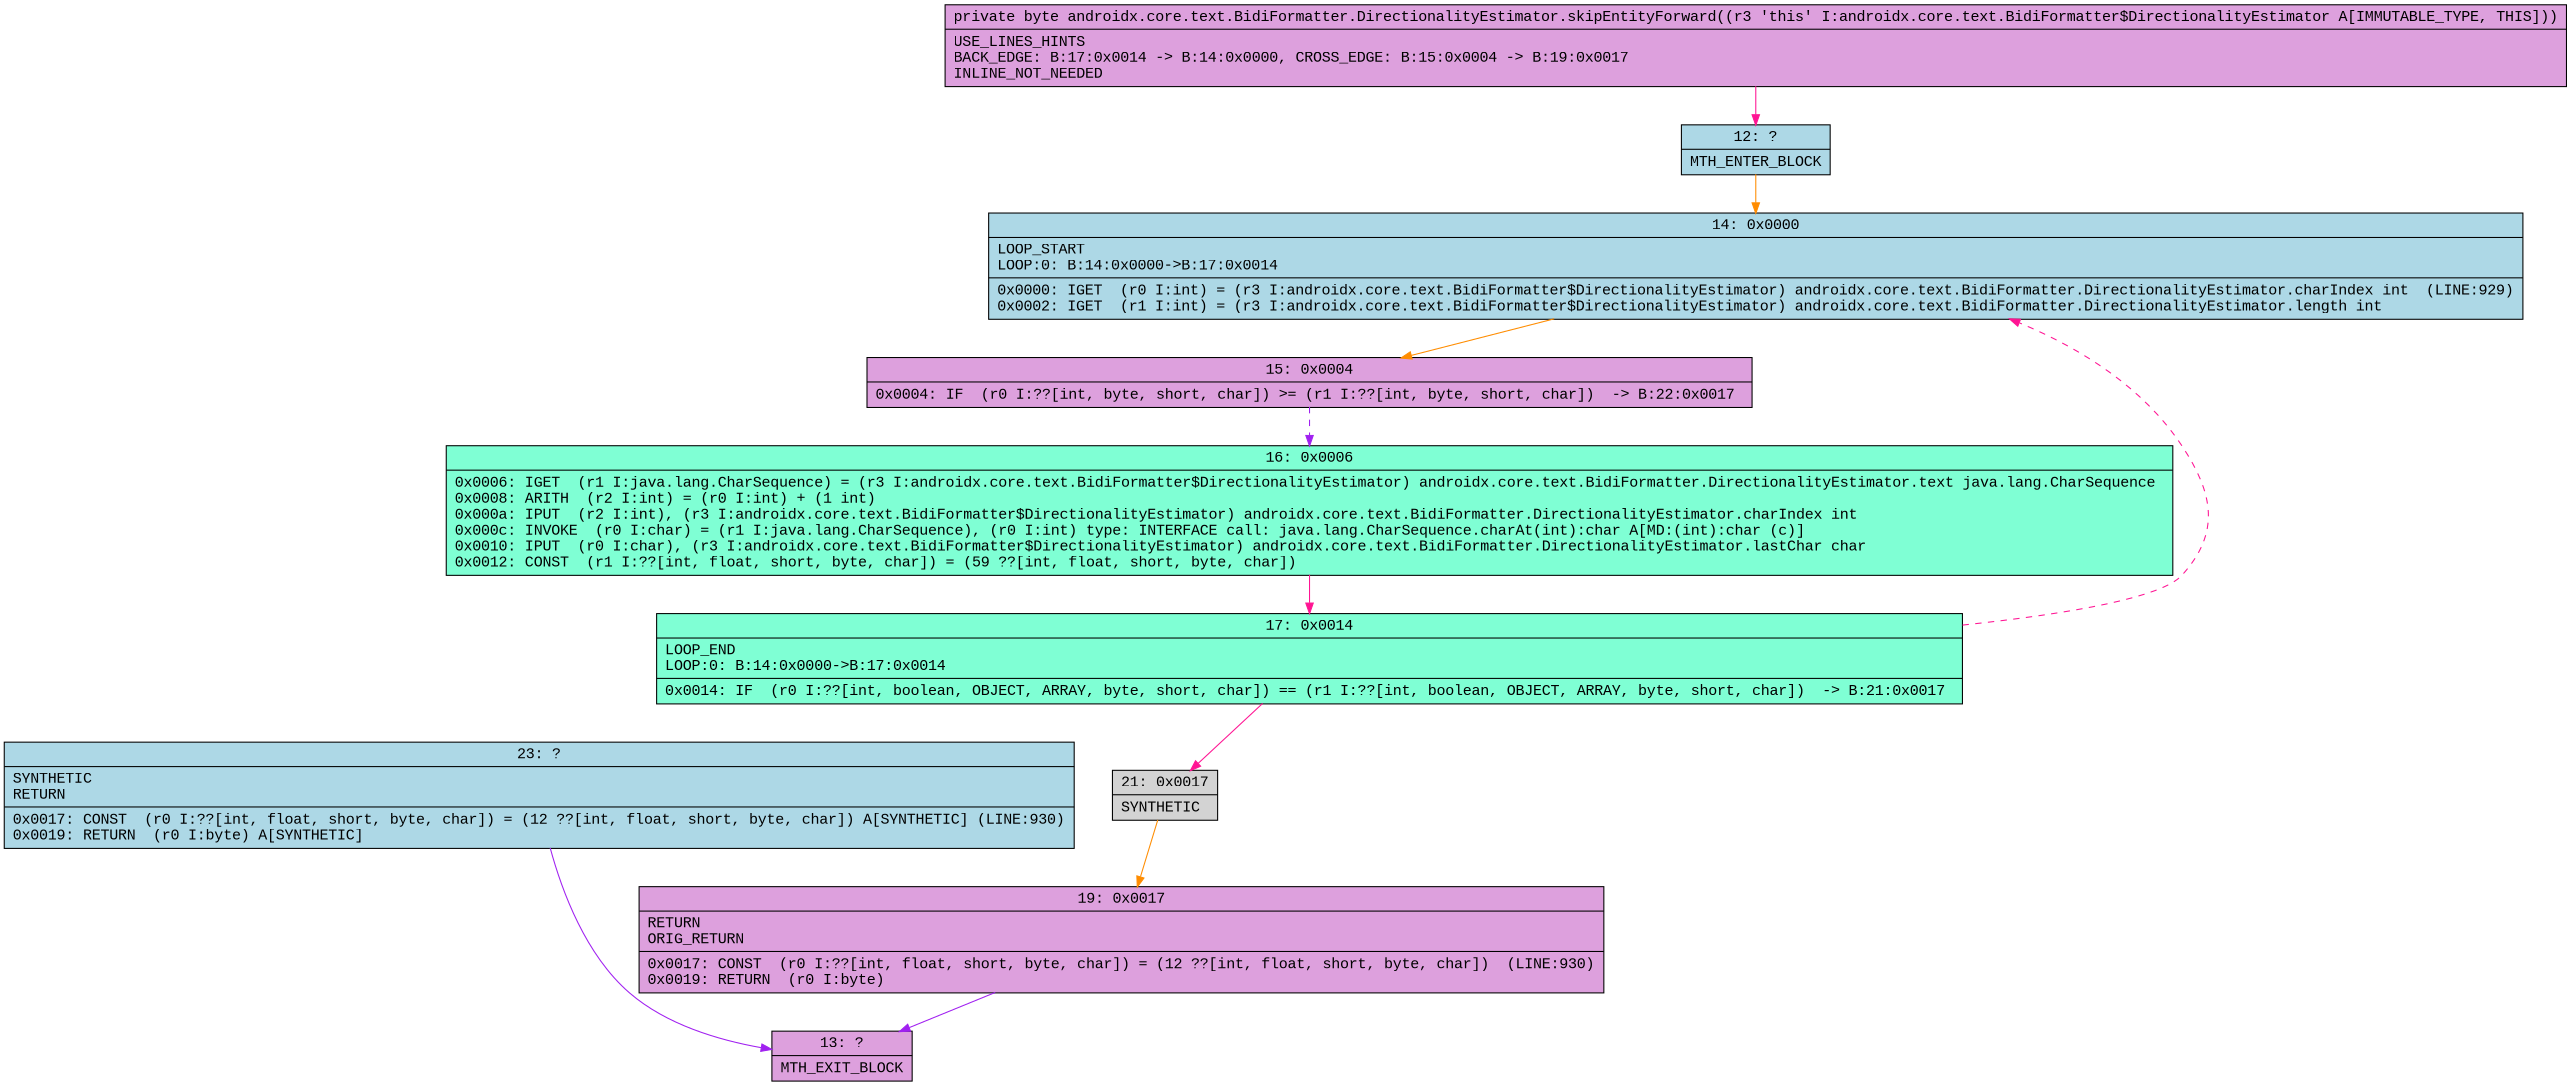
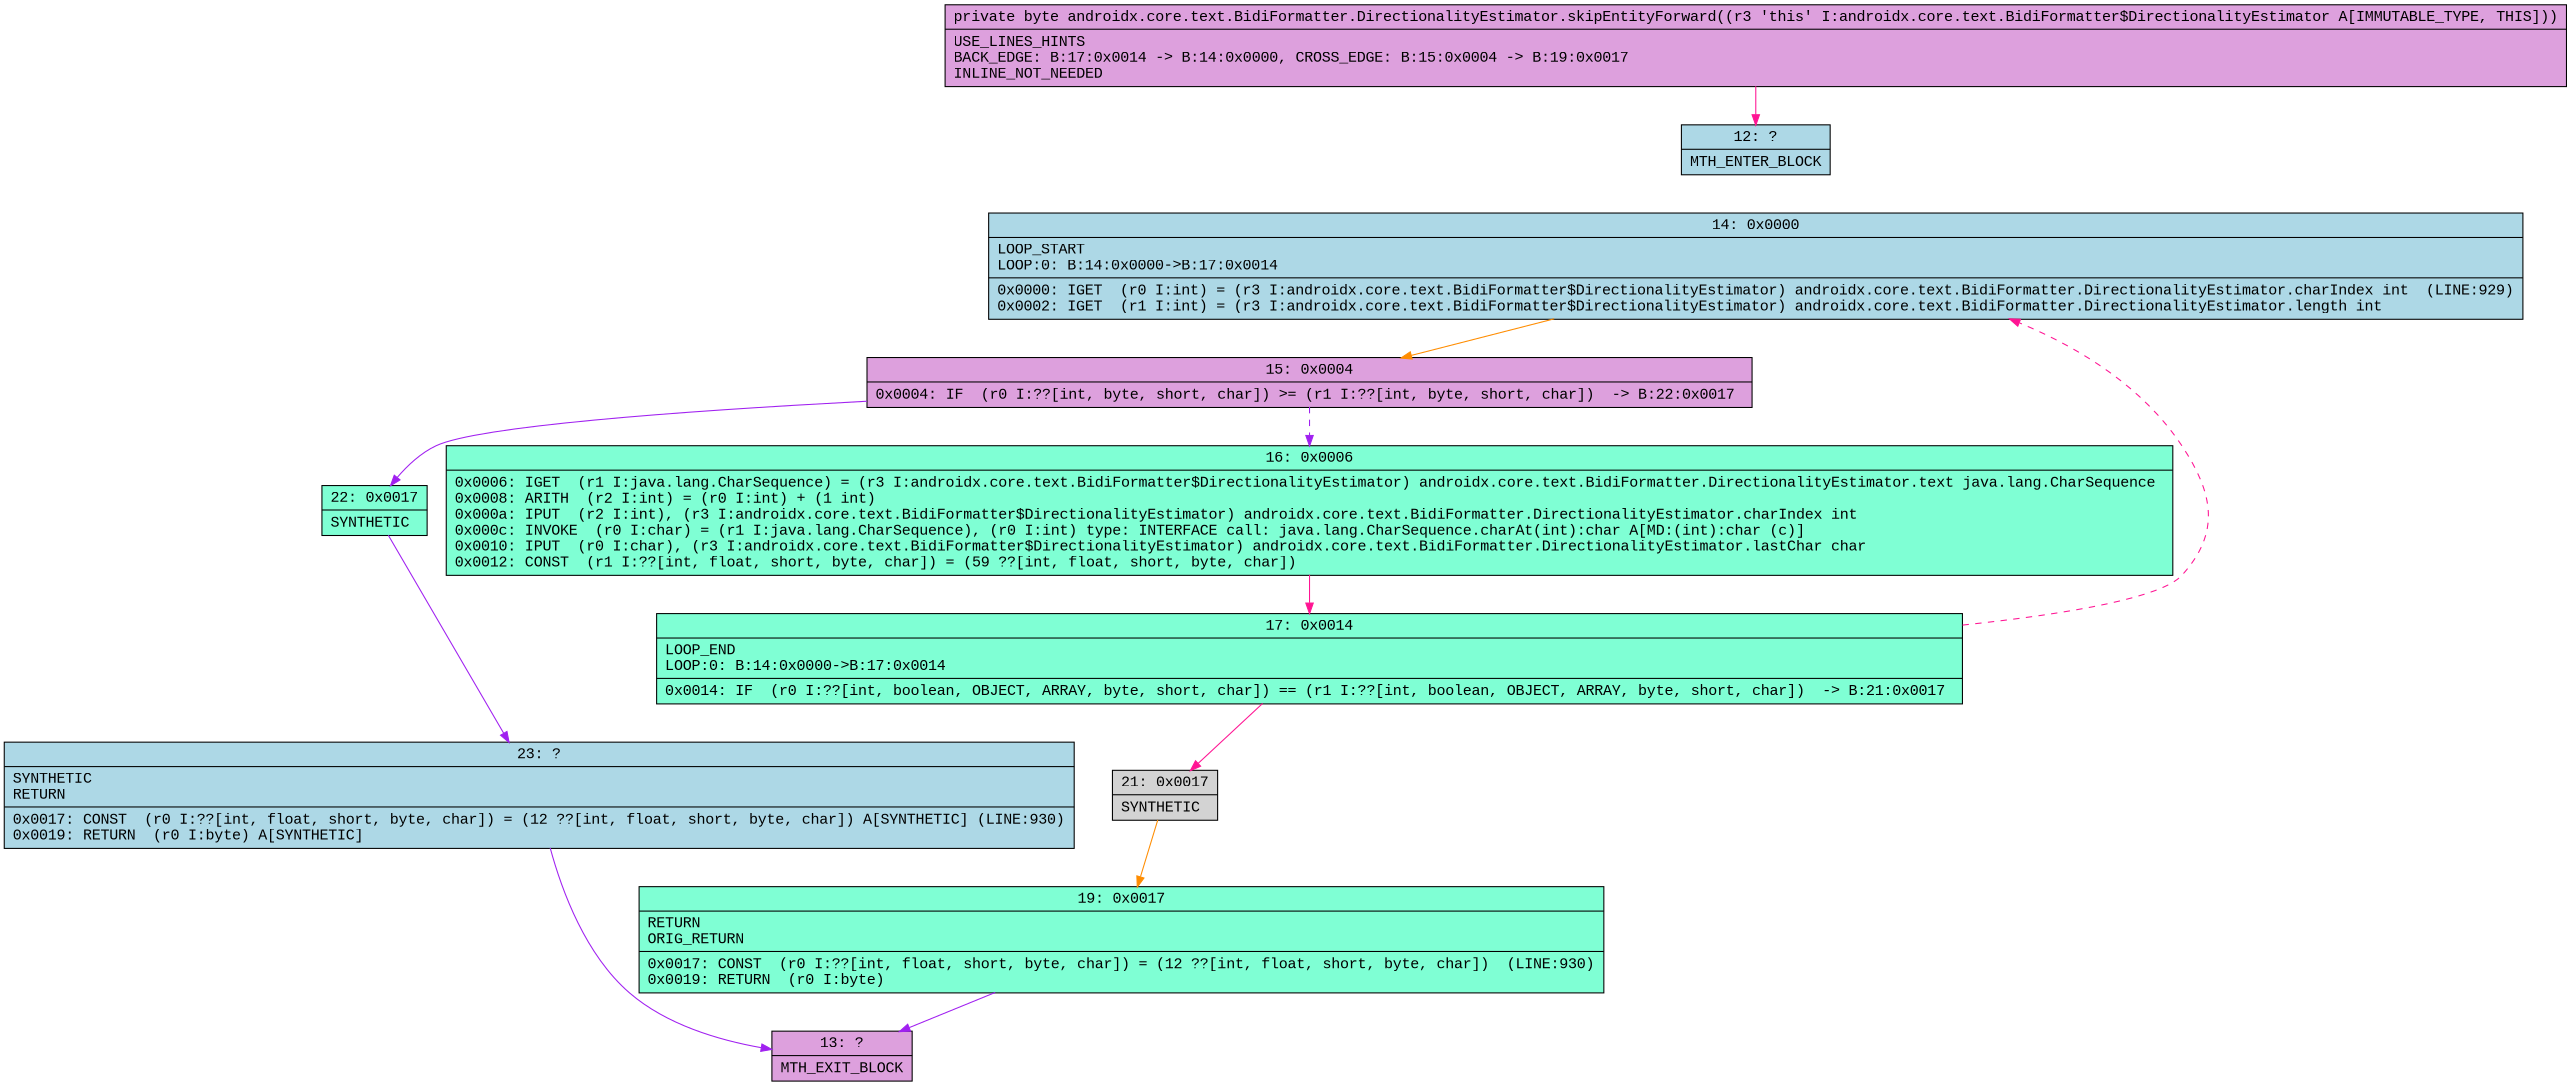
edge "12: ?" -> "14: 0x0000": removed
node "22: 0x0017": added
node "19: 0x0017": fillcolor plum -> aquamarine
